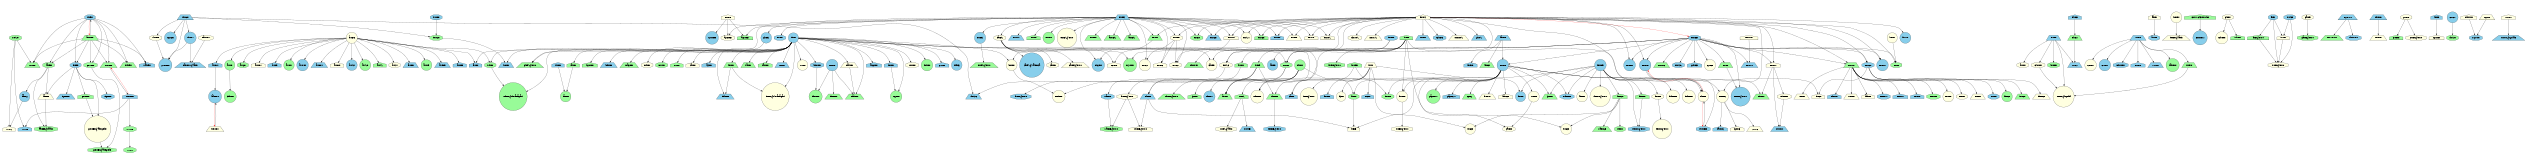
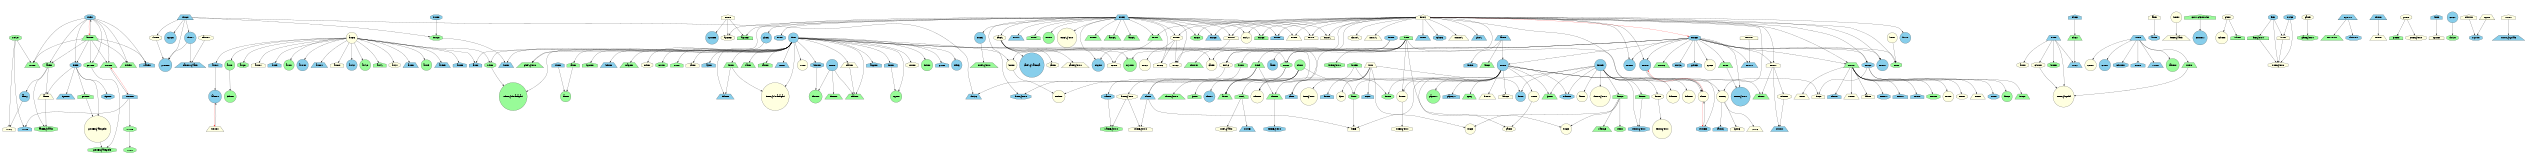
edge "es_ES" -> "es_CU": now "es_ES" -> "fr_LU@euro"
node "shs_CA": removed
